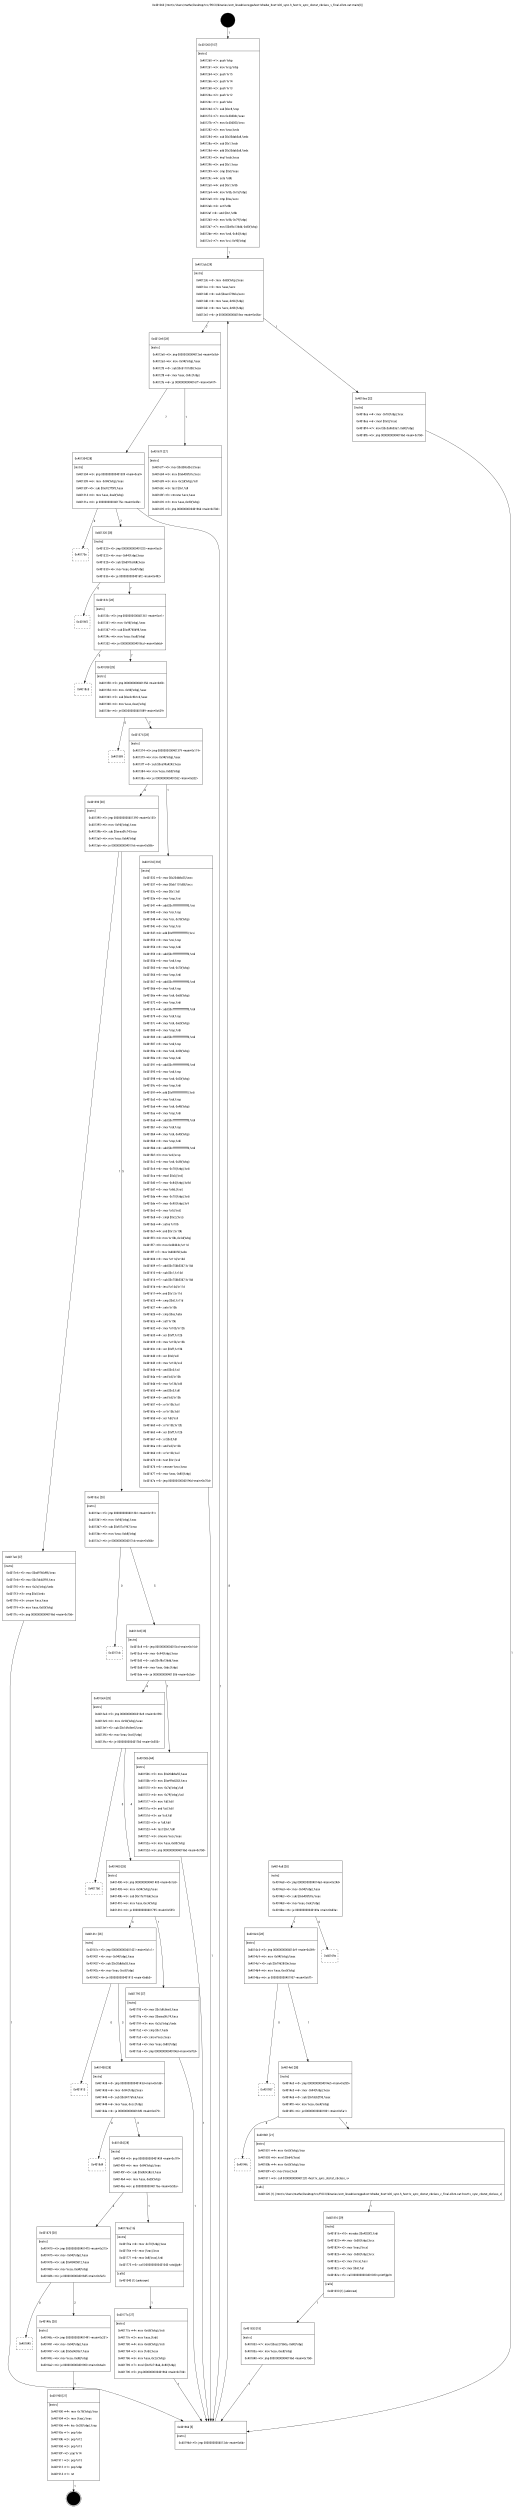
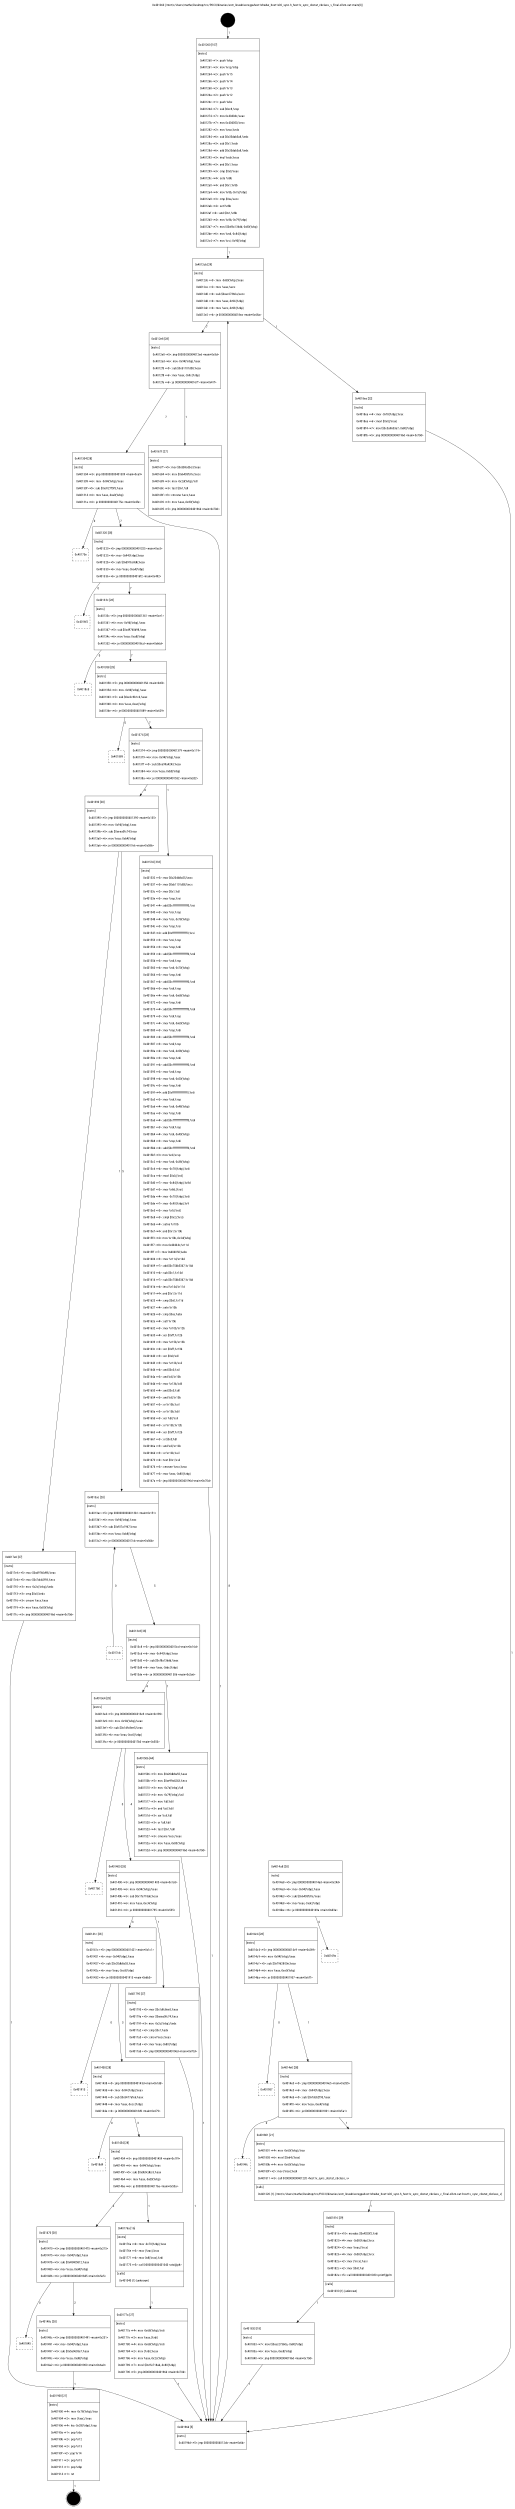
edge "0x4013ac [28]" -> "0x4017cb": reversed
edge "0x4014a8 [28]" -> "0x4014c4 [28]": removed, label "1"
